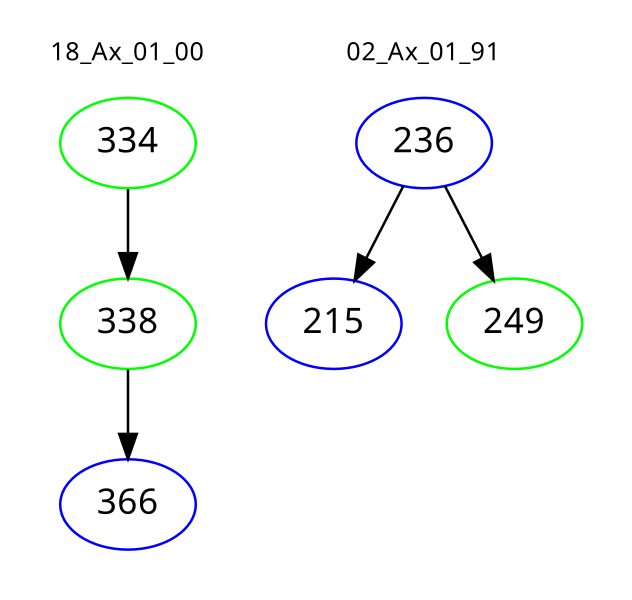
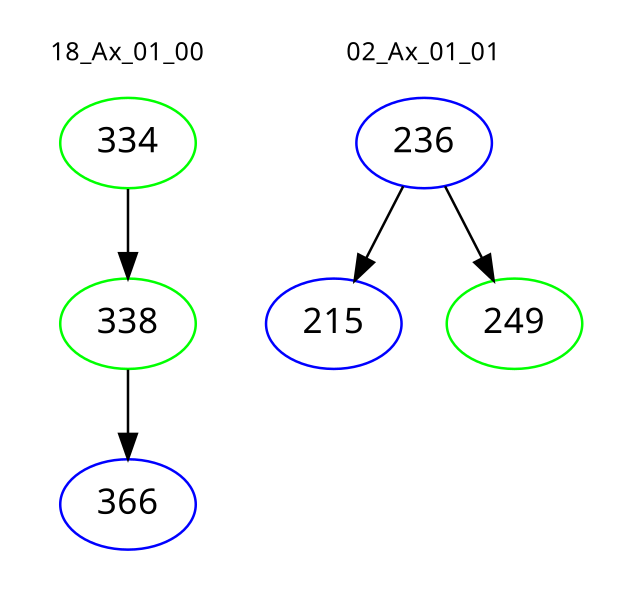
cluster "02_Ax_01_91": label "02_Ax_01_91" -> "02_Ax_01_01"
